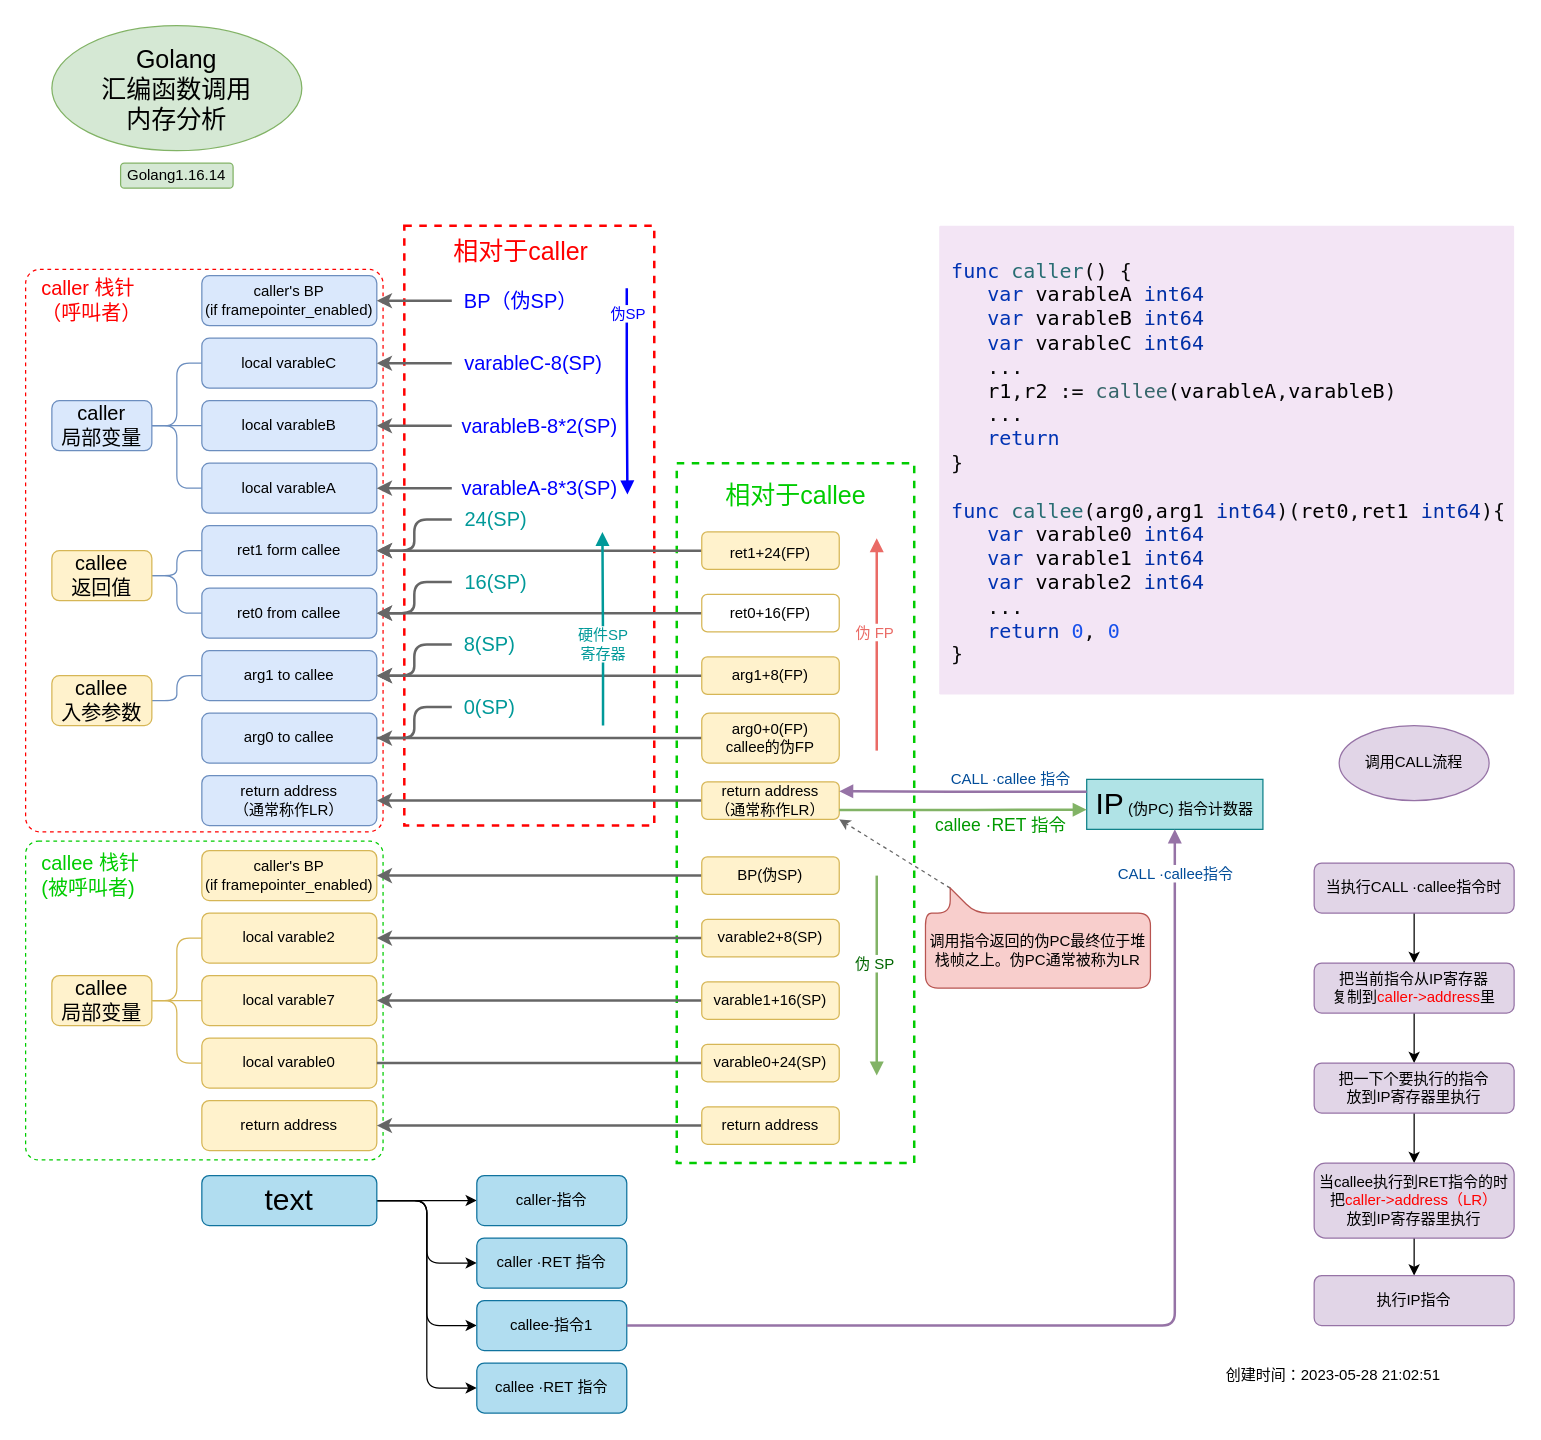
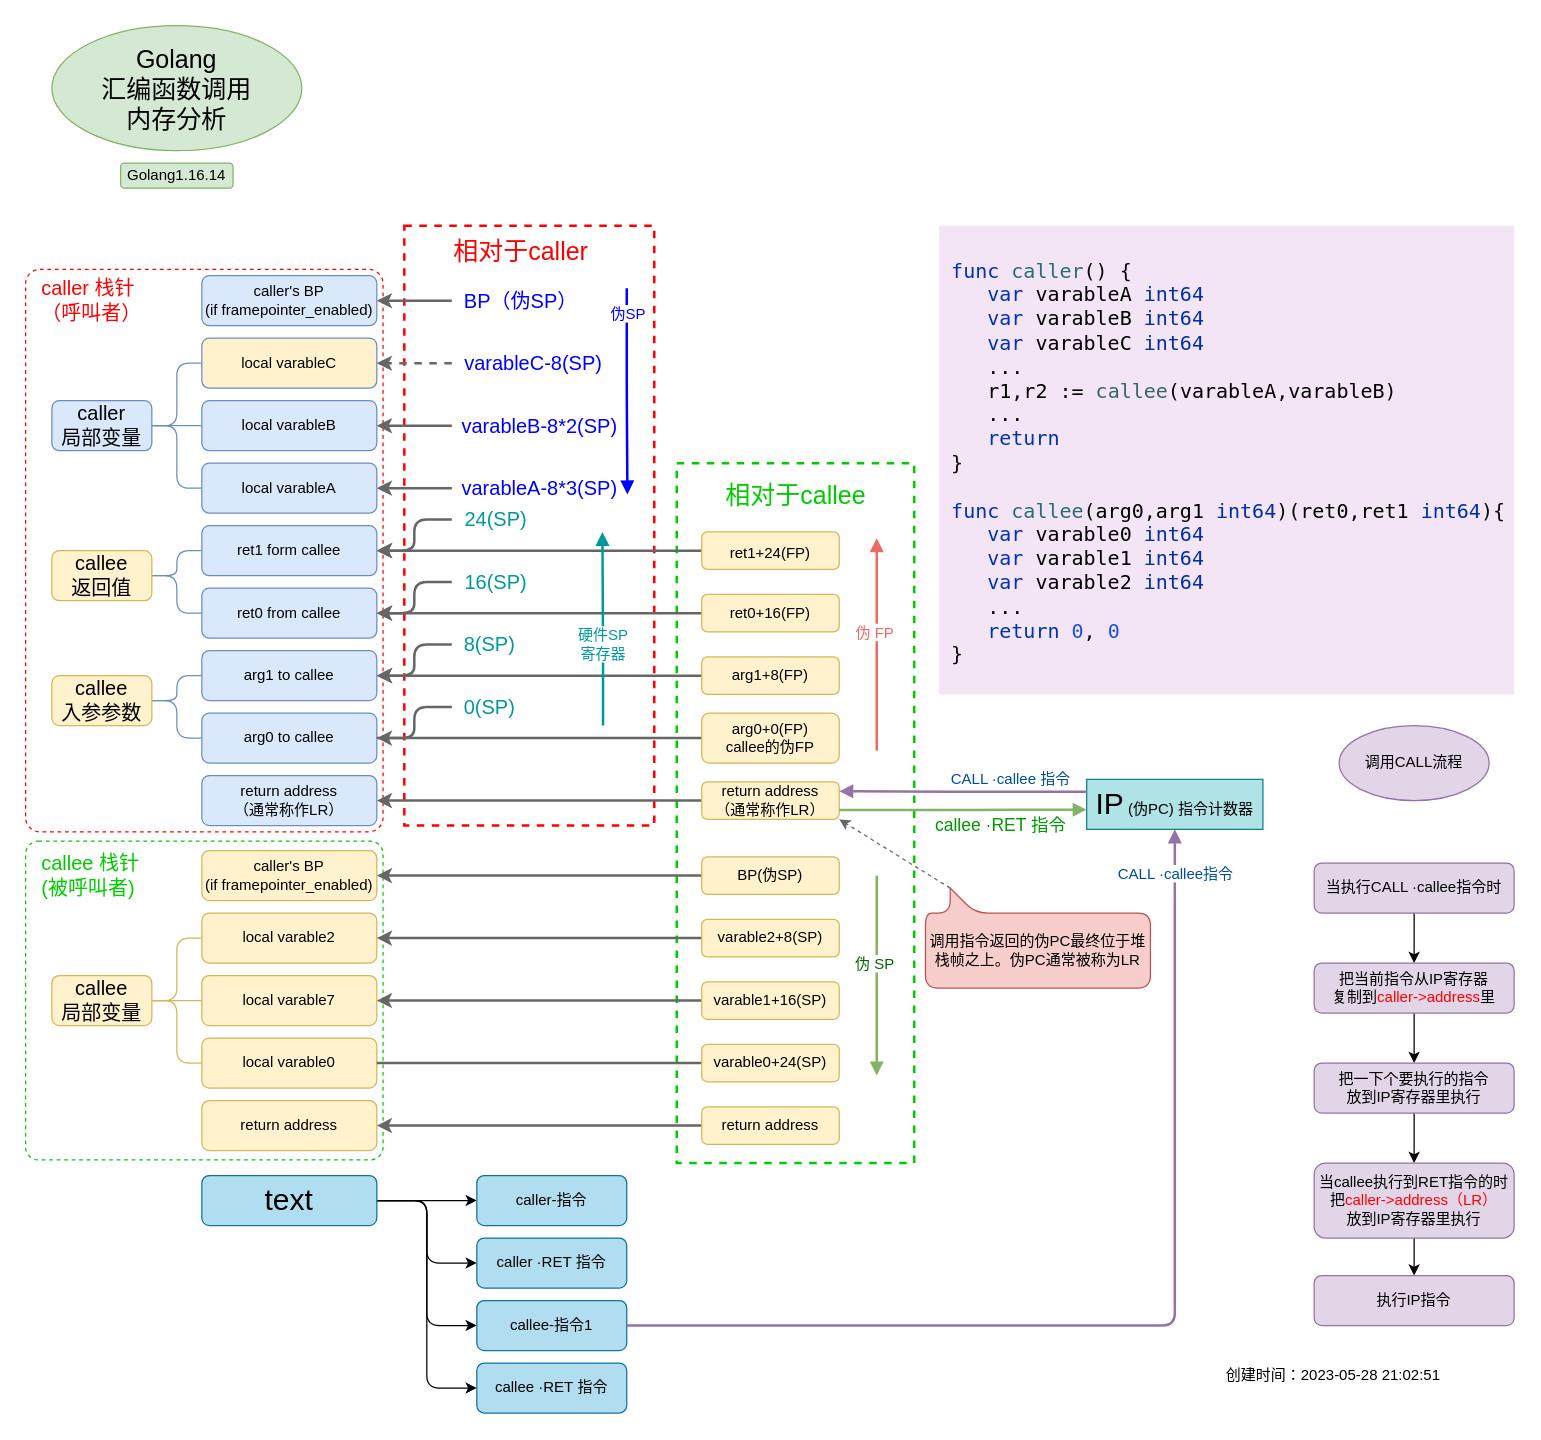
node "local varableC": fillcolor #dae8fc -> #fff2cc
edge "varableC-8(SP)" -> "local varableC": style solid -> dashed
node "ret0+16(FP)": fillcolor #ffffff -> #fff2cc
edge "callee 入参参数" -- "arg0 to callee": added
